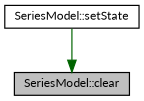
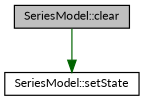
edge "SeriesModel::setState" -> "SeriesModel::clear": reversed
